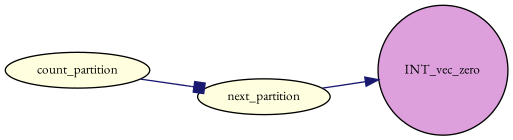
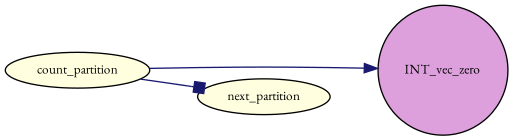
edge "next_partition" -> "INT_vec_zero": now "count_partition" -> "INT_vec_zero"
